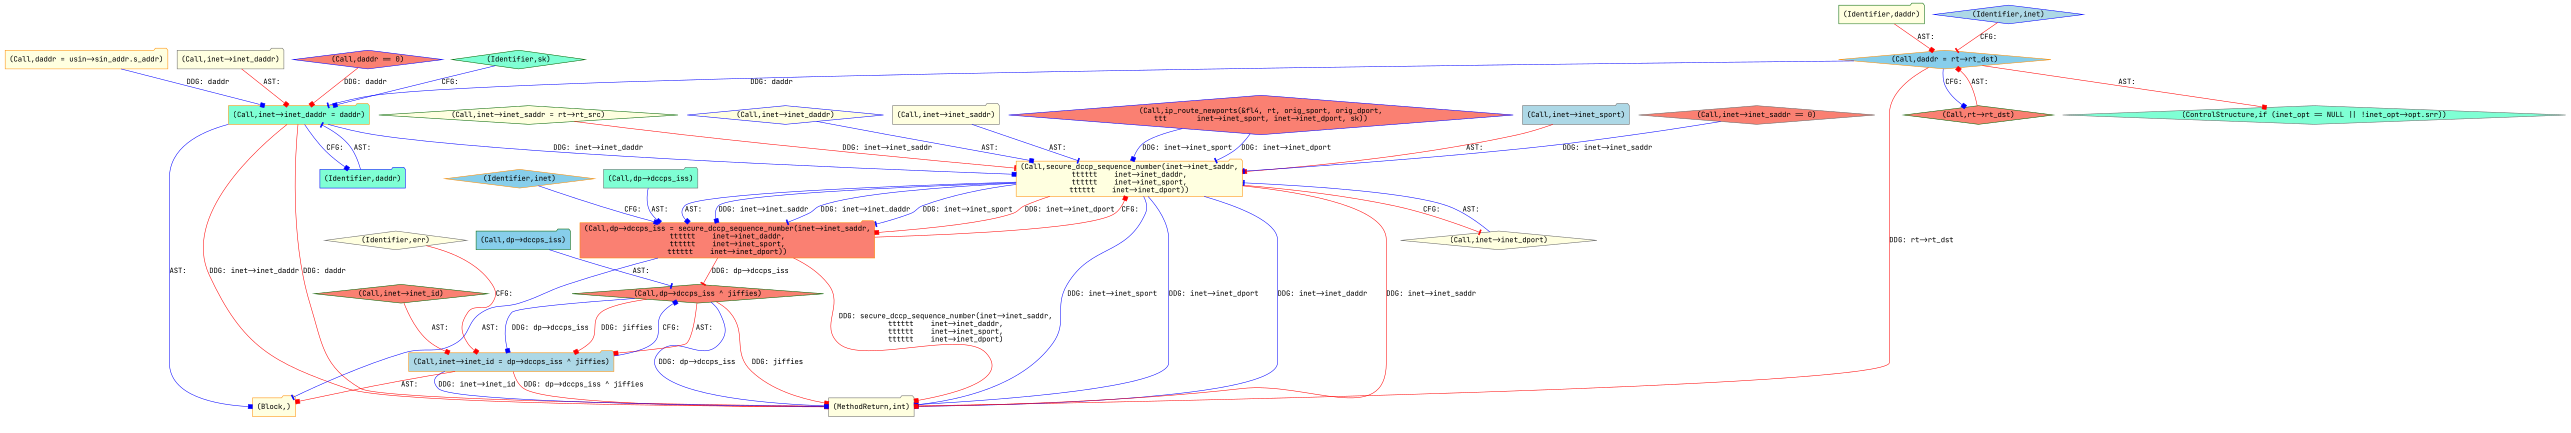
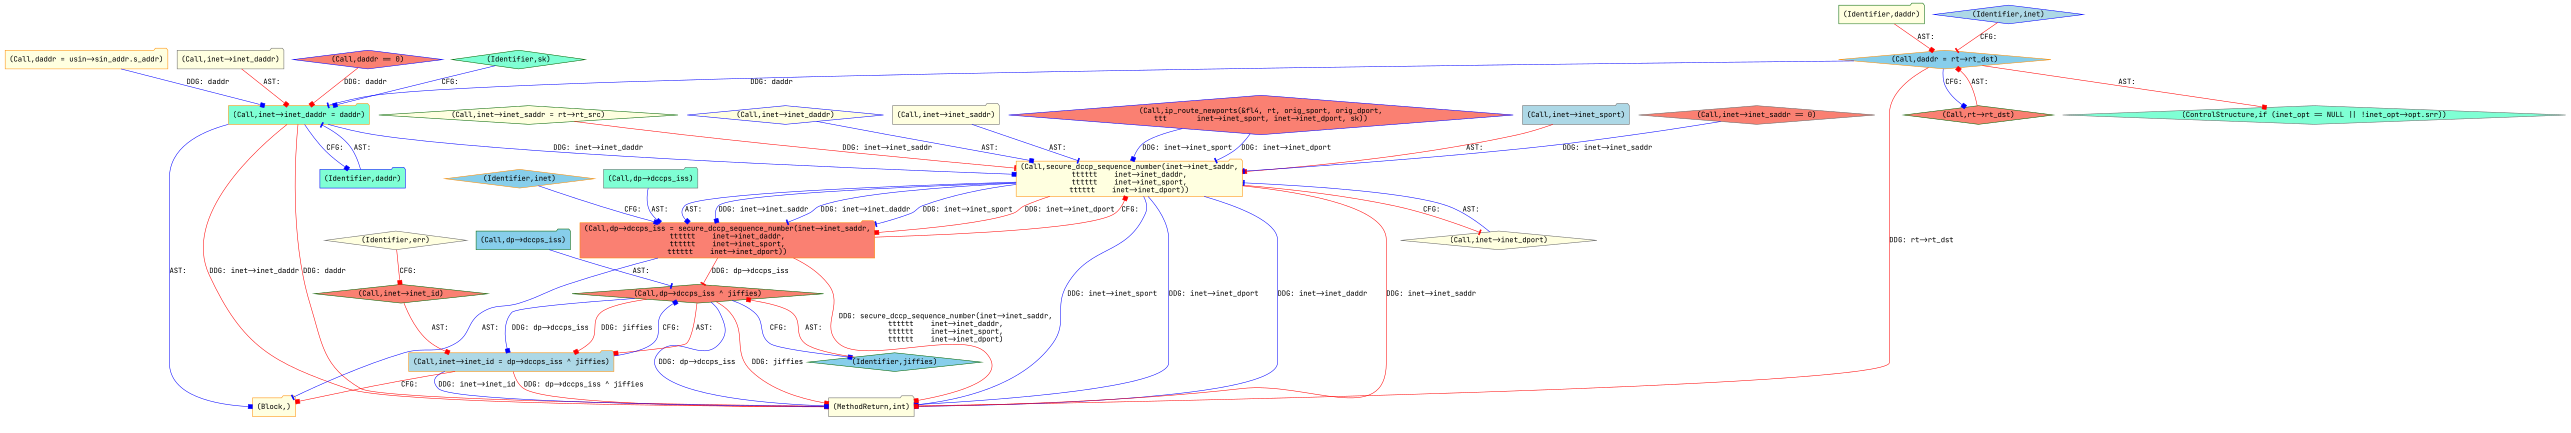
edge "(Identifier,err)" -> "(Call,inet->inet_id = dp->dccps_iss ^ jiffies)": now "(Identifier,err)" -> "(Call,inet->inet_id)"
node "(Identifier,jiffies)": added
edge "(Call,inet->inet_id = dp->dccps_iss ^ jiffies)" -> "(Block,)": label "AST: " -> "CFG: "
